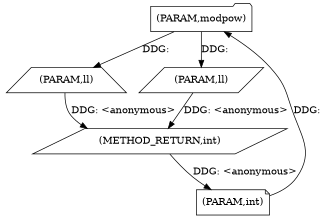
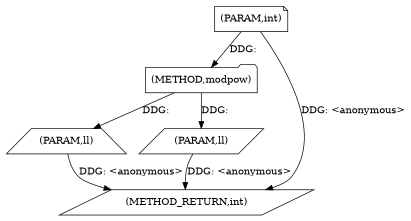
node "(PARAM,modpow)": label "(PARAM,modpow)" -> "(METHOD,modpow)"
edge "(METHOD_RETURN,int)" -> "(PARAM,int)": reversed
